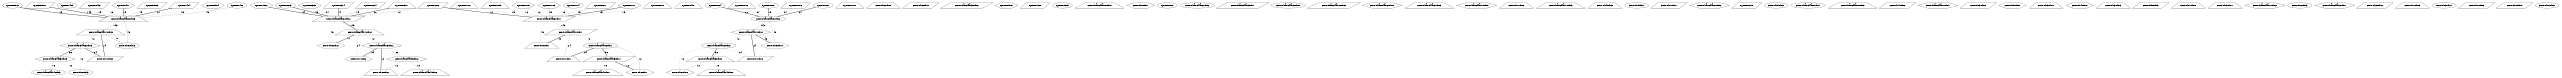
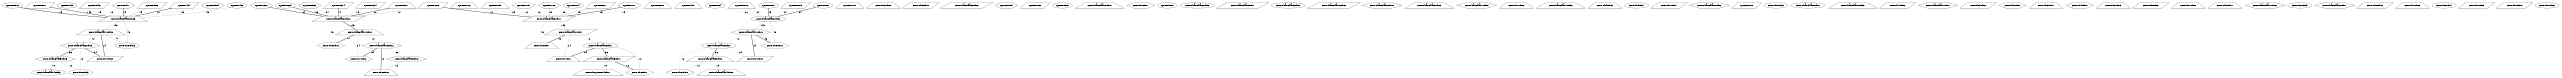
edge "system_0_4" -- "control_ancilla_8_th_0": style bold -> dotted
node "control_ancilla_4_th_2": removed
node "control_ancilla_4_th_1": label "control_ancilla_4_th_1" -> "control_system_4_th_1"
